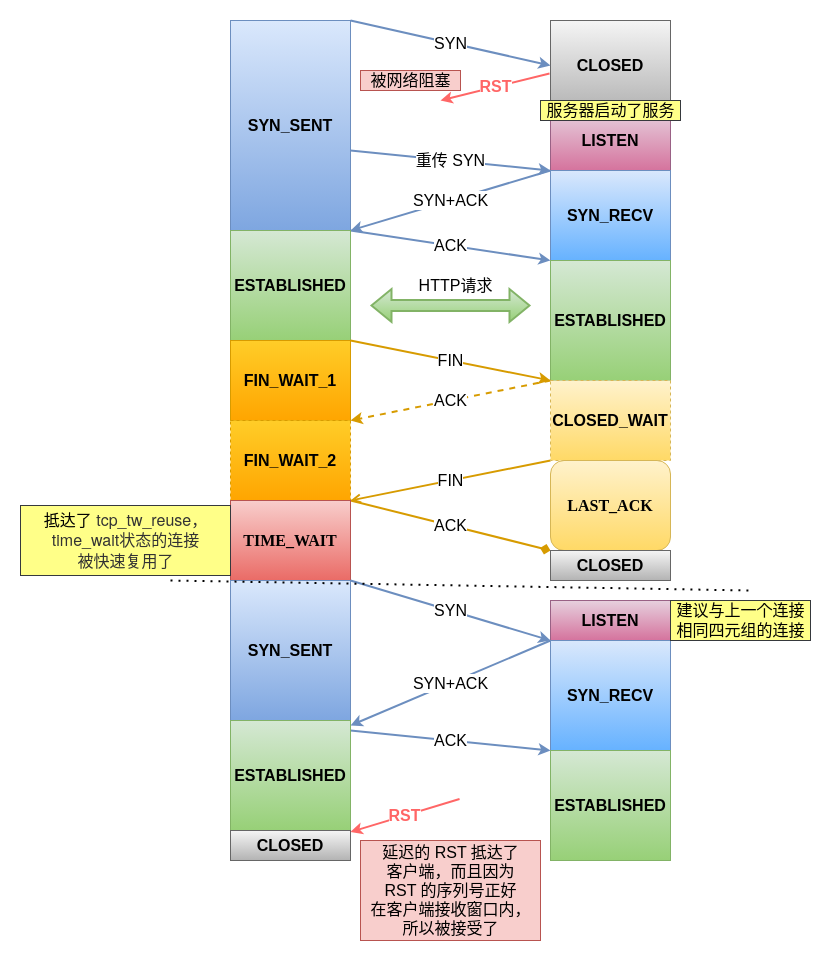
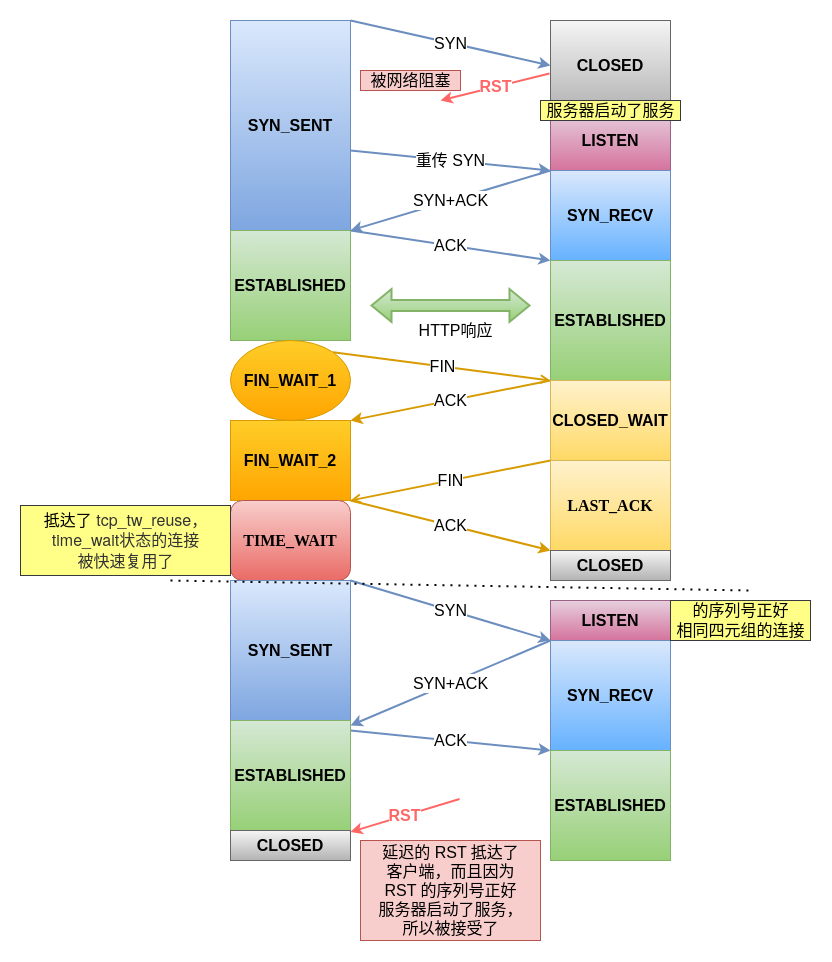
node "HTTP请求": removed
node "HTTP响应": added
edge "FIN_WAIT_1" -> "CLOSED_WAIT": arrowhead classic -> open
node "FIN_WAIT_1": shape rectangle -> ellipse
edge "CLOSED_WAIT" -> "FIN_WAIT_2": style dashed -> solid
node "CLOSED_WAIT": style dashed -> solid
node "FIN_WAIT_2": style dashed -> solid
node "LAST_ACK": shape rounded rectangle -> rectangle
node "TIME_WAIT": shape rectangle -> rounded rectangle
edge "TIME_WAIT" -> "LAST_ACK": arrowhead diamond -> classic
node "建议与上一个连接 相同四元组的连接": label "建议与上一个连接 相同四元组的连接" -> "的序列号正好 相同四元组的连接"
node "延迟的 RST 抵达了 客户端，而且因为 RST 的序列号正好 在客户端接收窗口内， 所以被接受了": label "延迟的 RST 抵达了 客户端，而且因为 RST 的序列号正好 在客户端接收窗口内， 所以被接受了" -> "延迟的 RST 抵达了 客户端，而且因为 RST 的序列号正好 服务器启动了服务， 所以被接受了"
